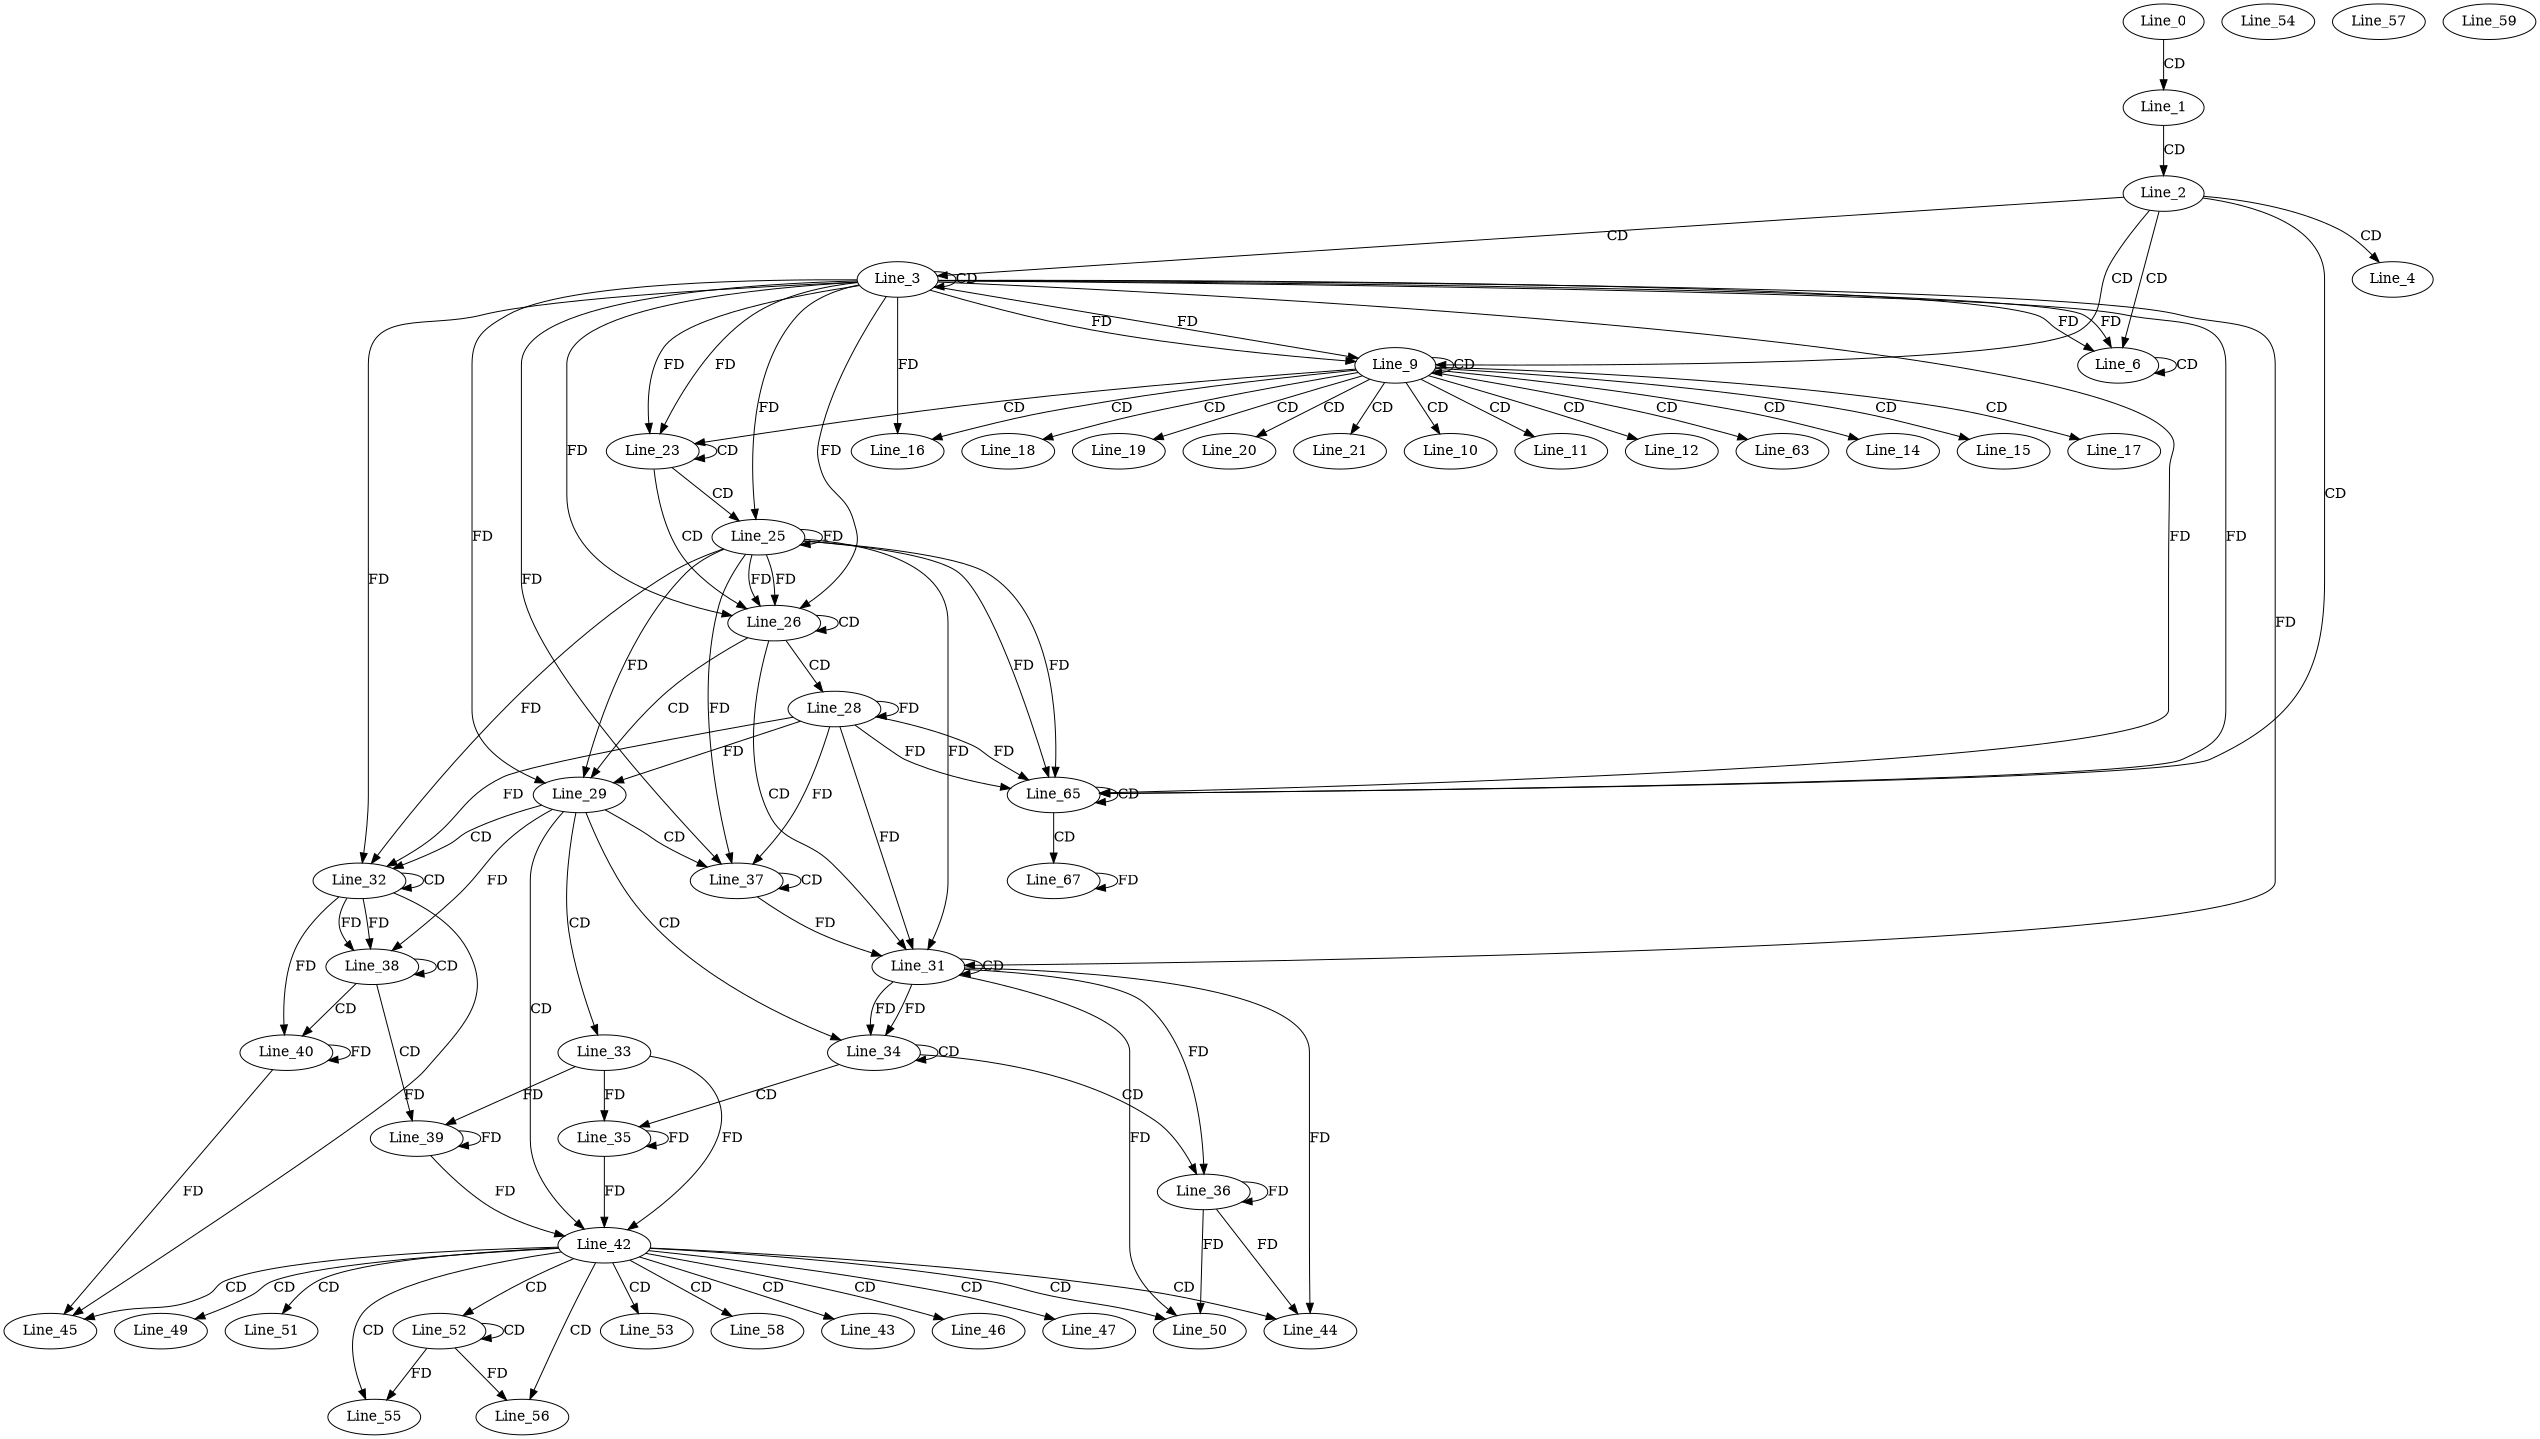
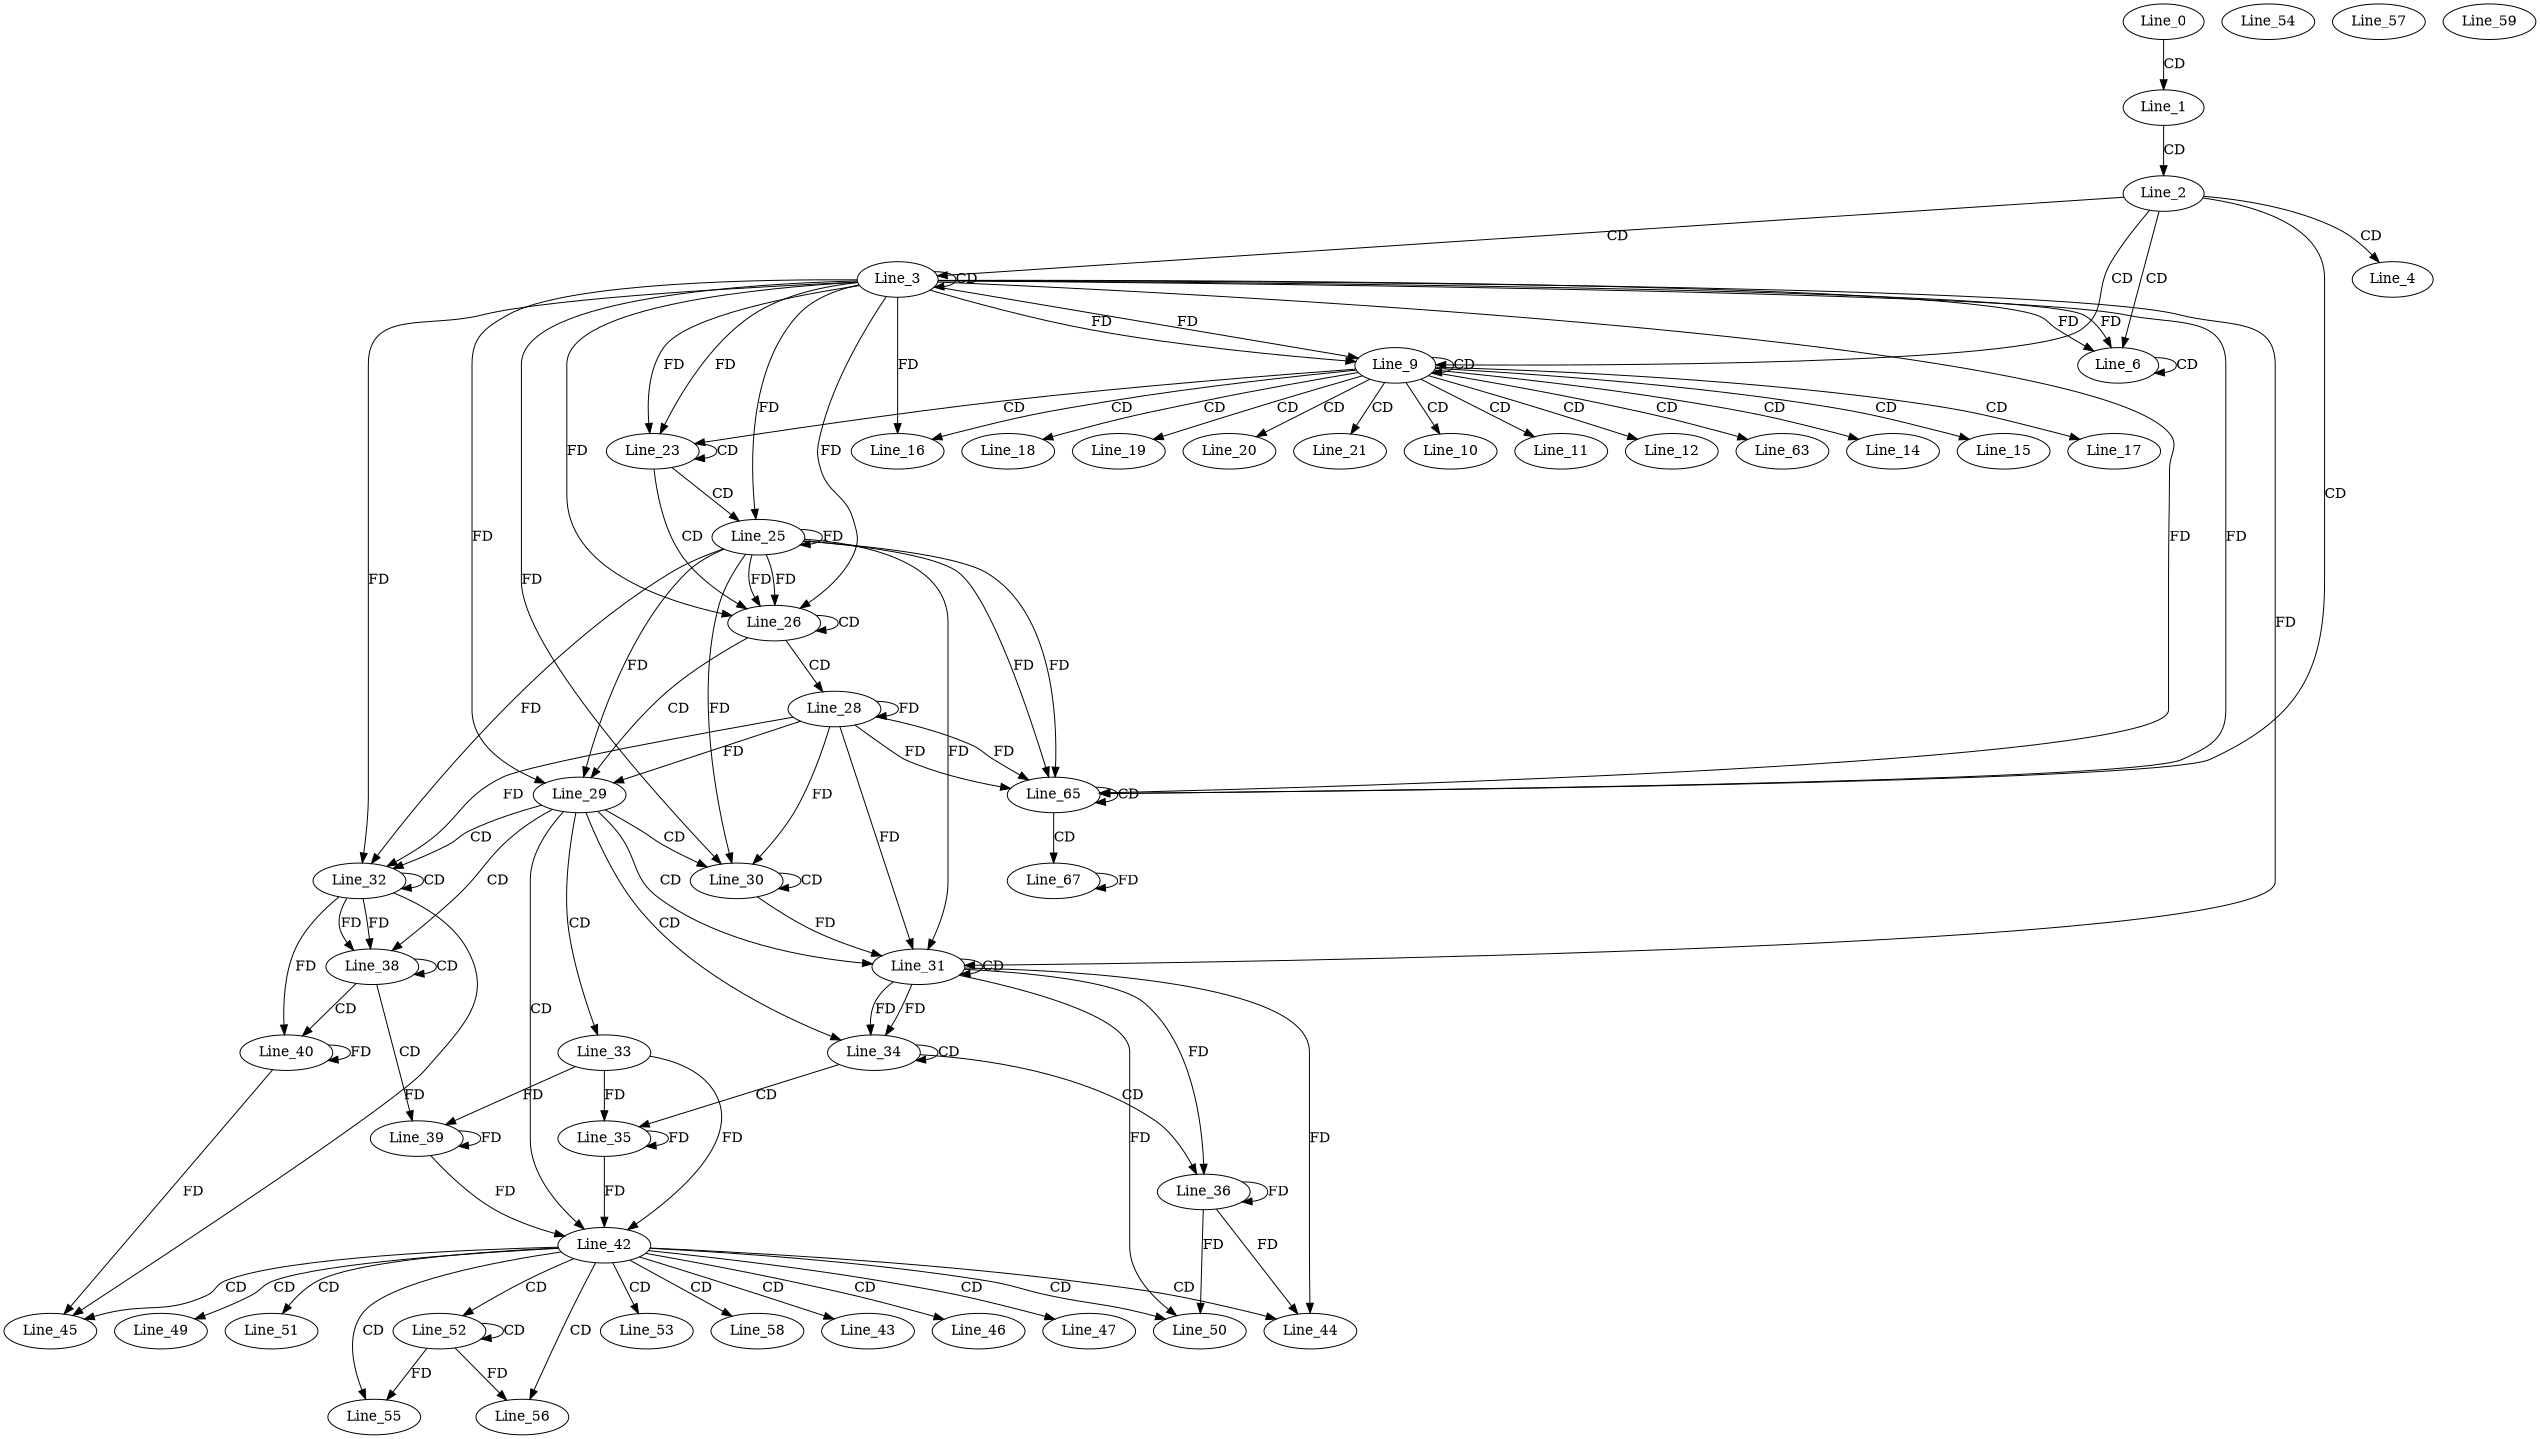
edge "Line_26" -> "Line_31": now "Line_29" -> "Line_31"
edge "Line_29" -> "Line_38": label "FD" -> "CD"
node "Line_37": label "Line_37" -> "Line_30"
